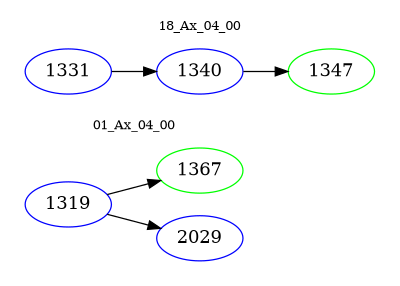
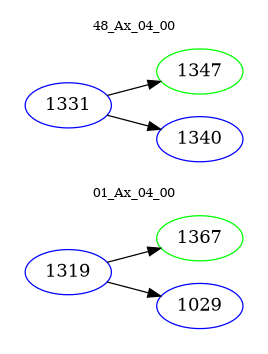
cluster "18_Ax_04_00": label "18_Ax_04_00" -> "48_Ax_04_00"
edge "1340" -> "1347": now "1331" -> "1347"
node "2029": label "2029" -> "1029"
